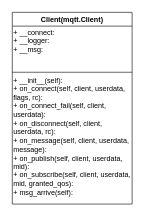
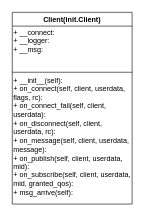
node "Client(mqtt.Client)": label "Client(mqtt.Client)" -> "Client(init.Client)"
